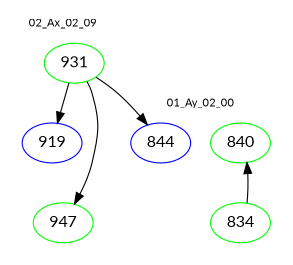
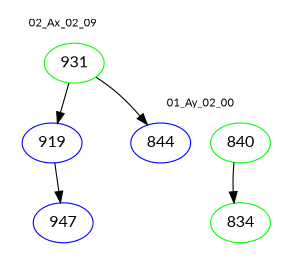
edge "931" -> "947": now "919" -> "947"
edge "834" -> "840": reversed
node "947": color green -> blue
